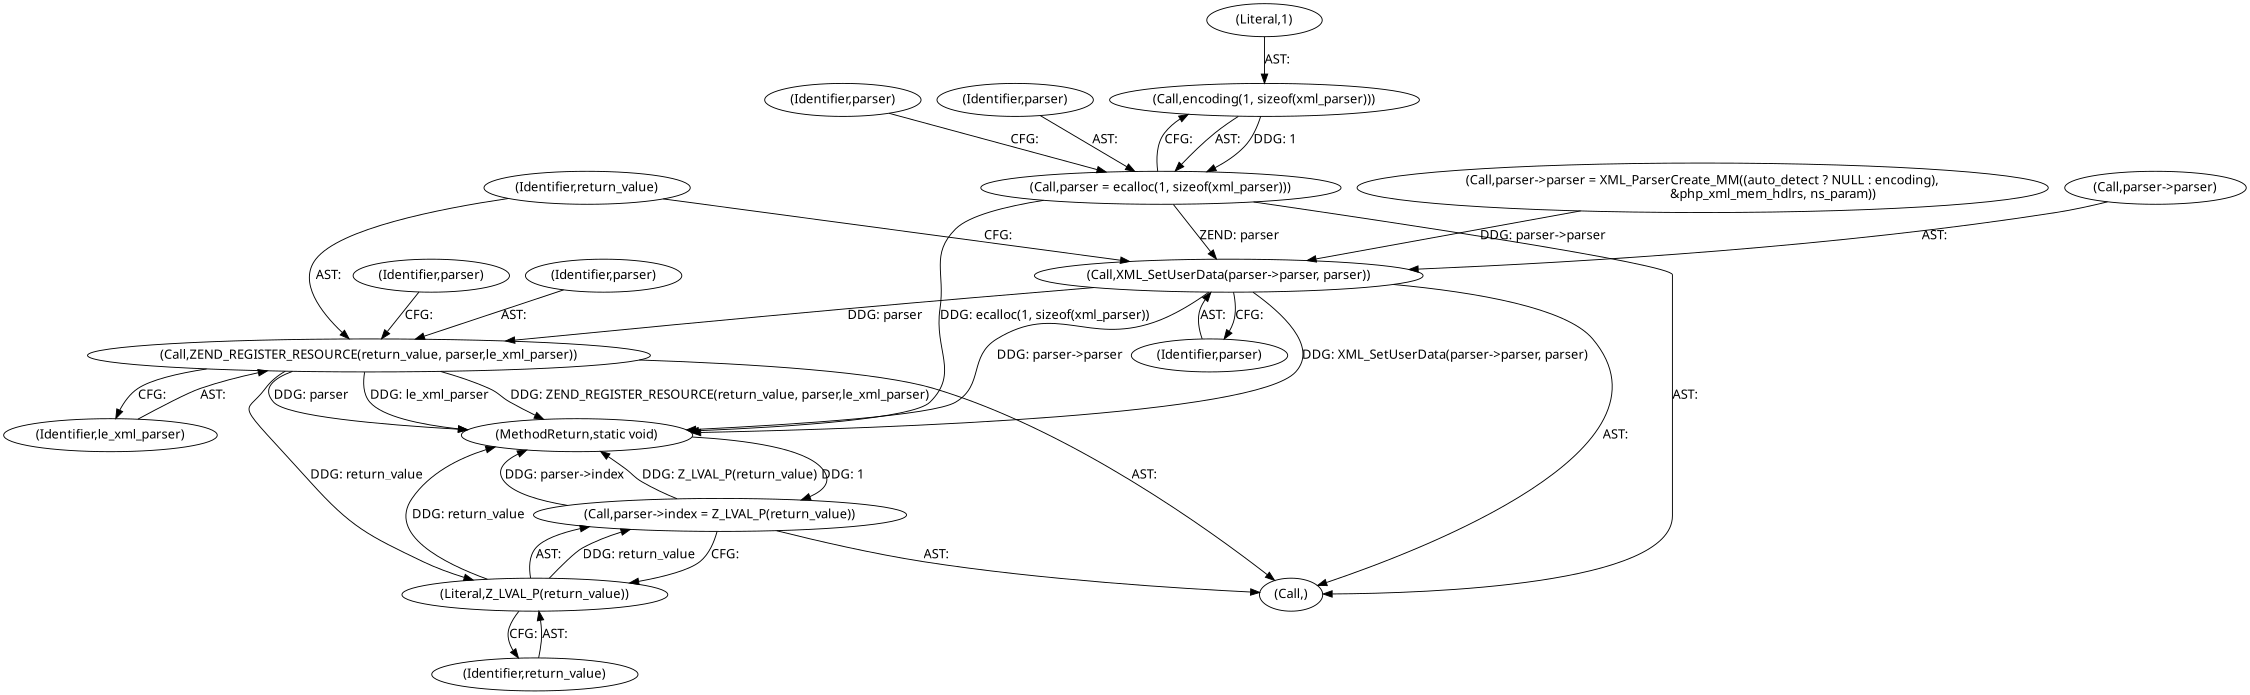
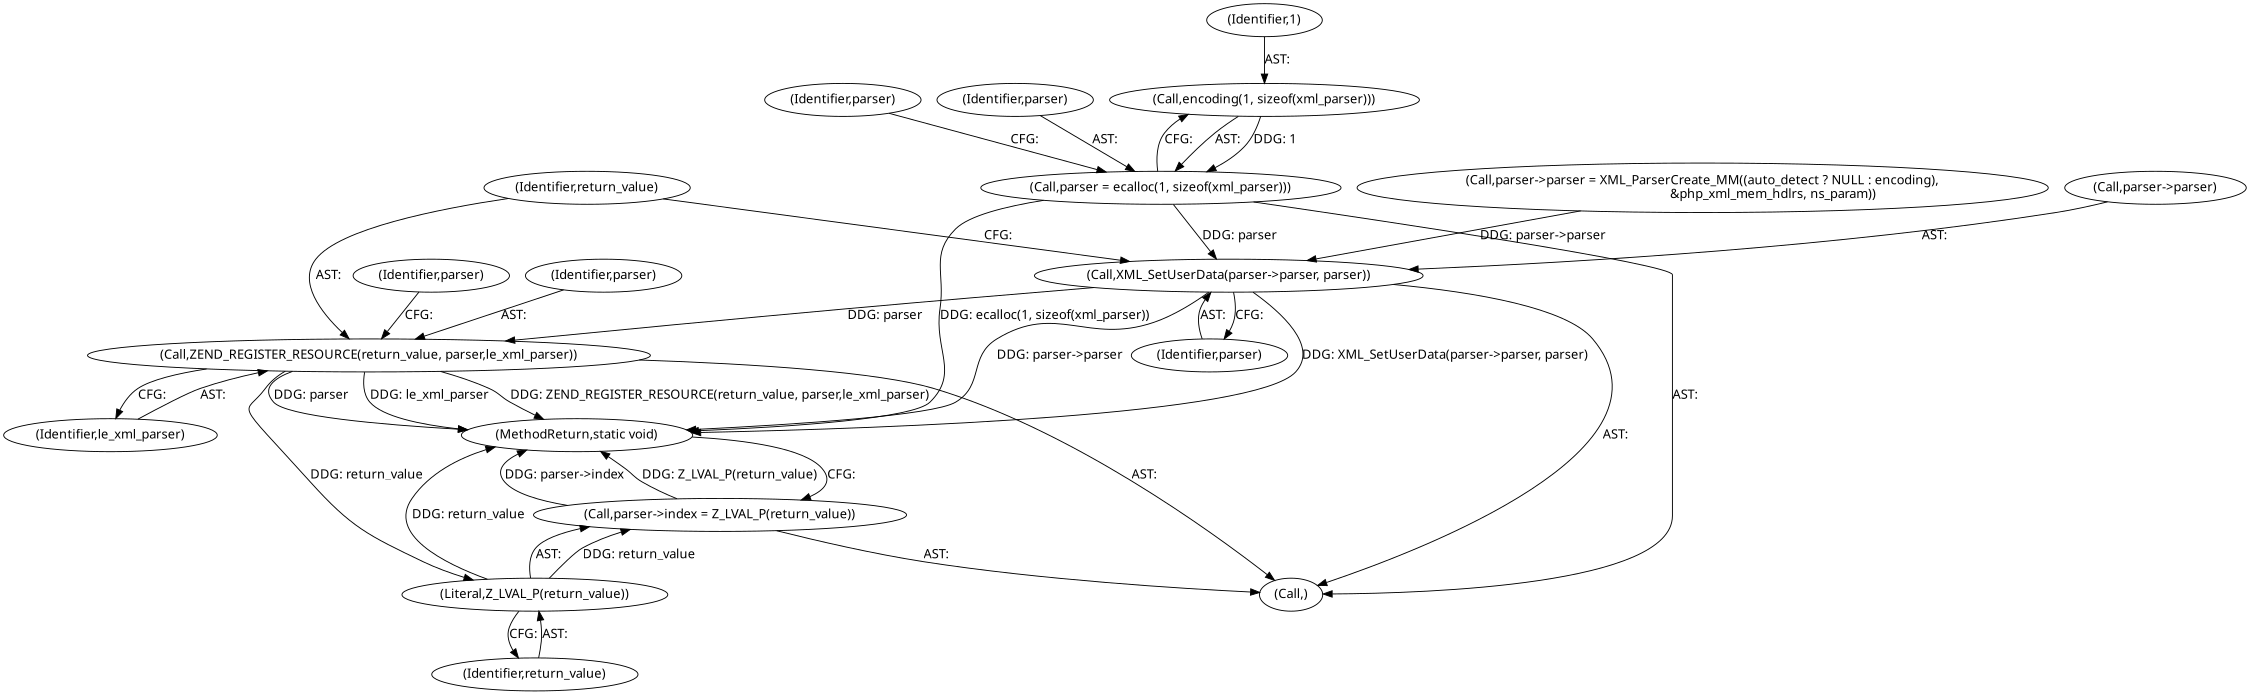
node "(Literal,1)": label "(Literal,1)" -> "(Identifier,1)"
edge "(Call,parser = ecalloc(1, sizeof(xml_parser)))" -> "(Call,XML_SetUserData(parser->parser, parser))": label "ZEND: parser" -> "DDG: parser"
edge "(MethodReturn,static void)" -> "(Call,parser->index = Z_LVAL_P(return_value))": label "DDG: 1" -> "CFG: "
edge "(Call,parser->index = Z_LVAL_P(return_value))" -> "(Literal,Z_LVAL_P(return_value))": removed, label "CFG:"
